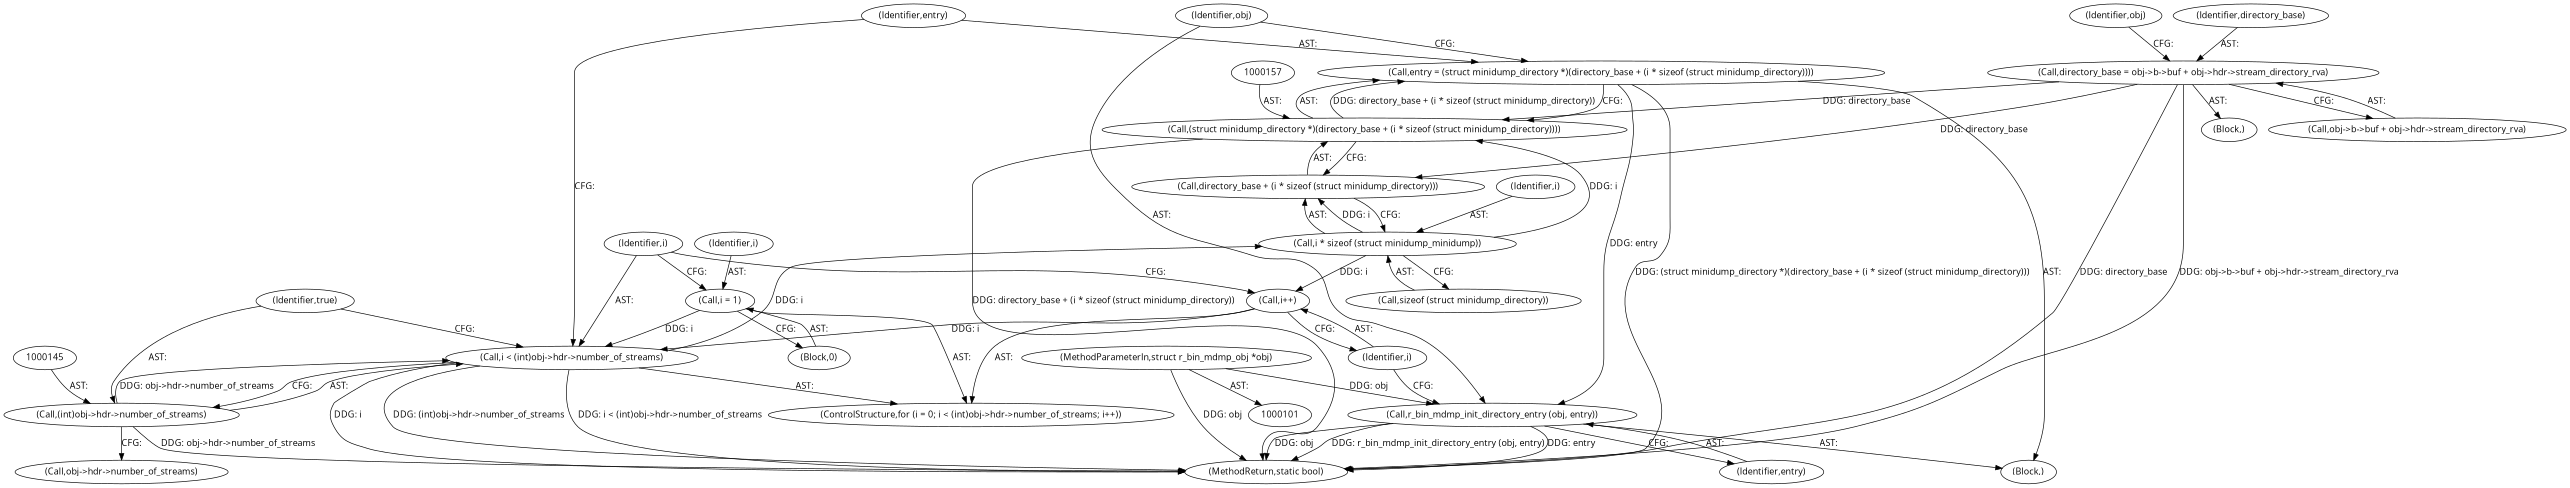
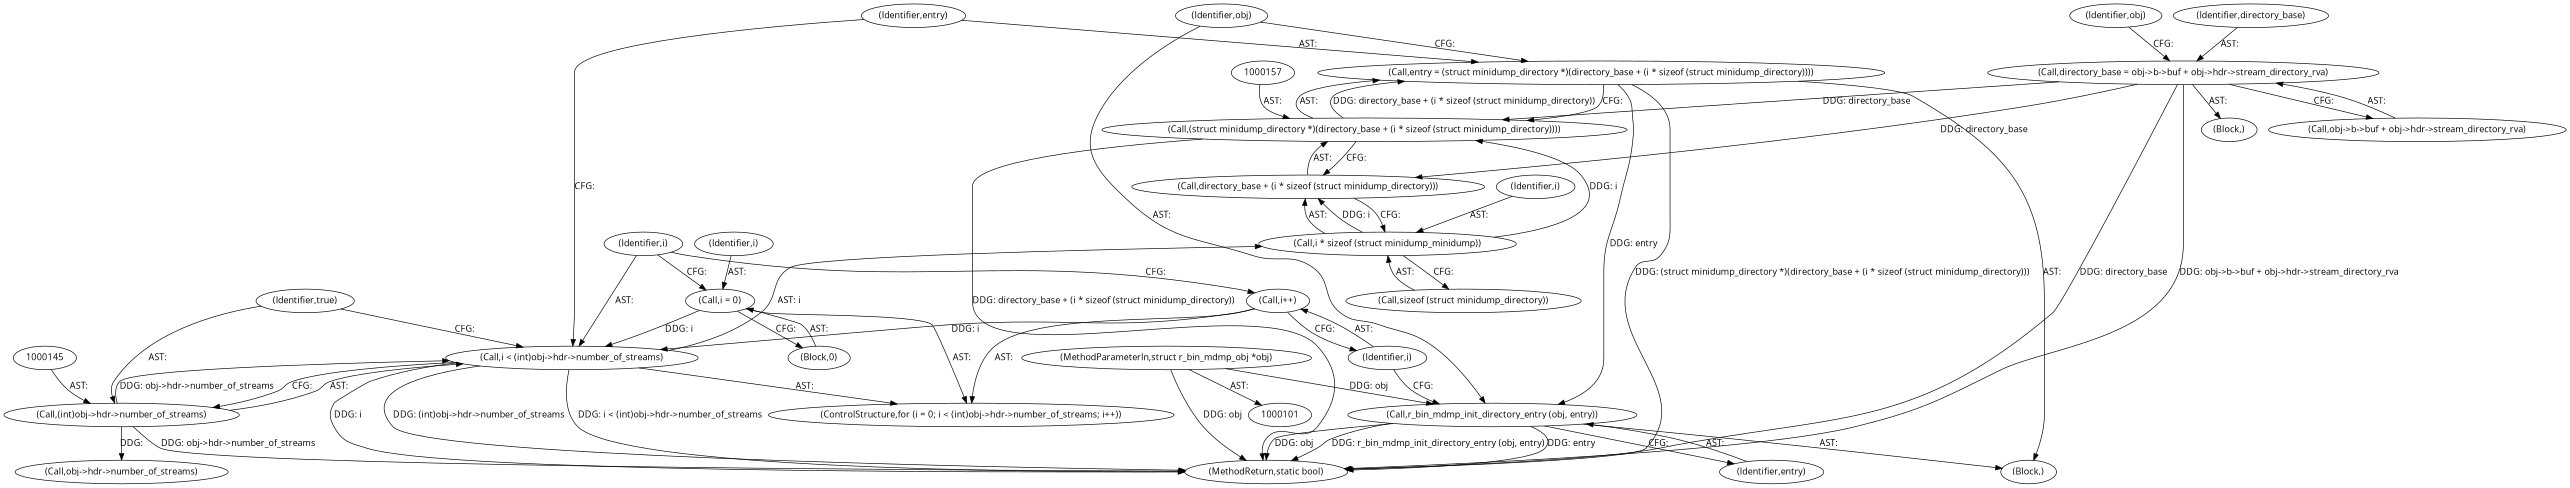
edge "(Call,i * sizeof (struct minidump_minidump))" -> "(Call,i++)": removed, label "DDG: i"
node "(Call,i = 1)": label "(Call,i = 1)" -> "(Call,i = 0)"
edge "(Call,i < (int)obj->hdr->number_of_streams)" -> "(Call,i * sizeof (struct minidump_minidump))": label "DDG: i" -> "AST: i"
edge "(Call,(int)obj->hdr->number_of_streams)" -> "(Call,obj->hdr->number_of_streams)": label "CFG: " -> "DDG: "
